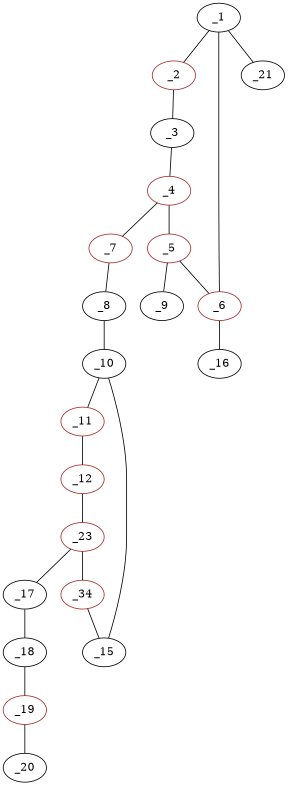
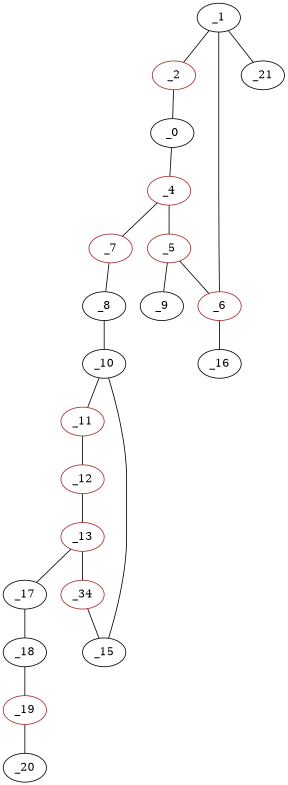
node "_3": label "_3" -> "_0"
node "_23": label "_23" -> "_13"
